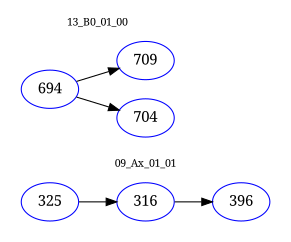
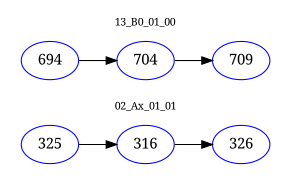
edge "694" -> "709": now "704" -> "709"
cluster "09_Ax_01_01": label "09_Ax_01_01" -> "02_Ax_01_01"
node "396": label "396" -> "326"
